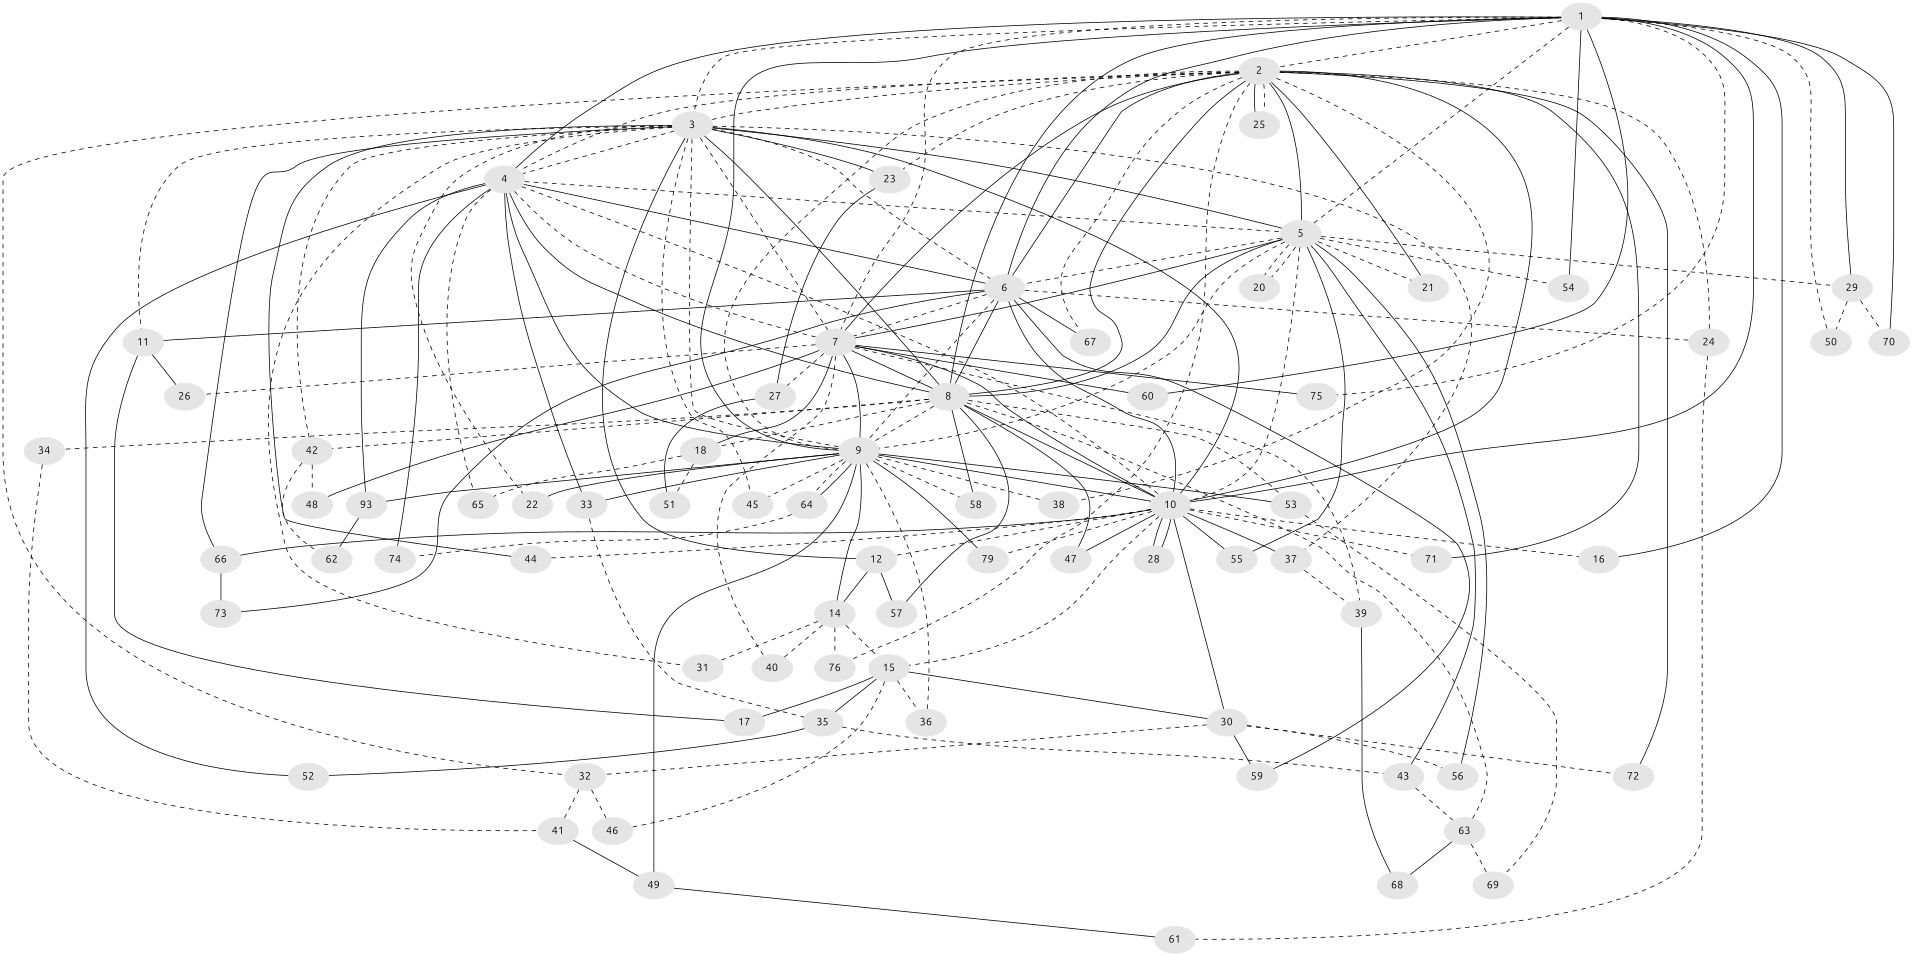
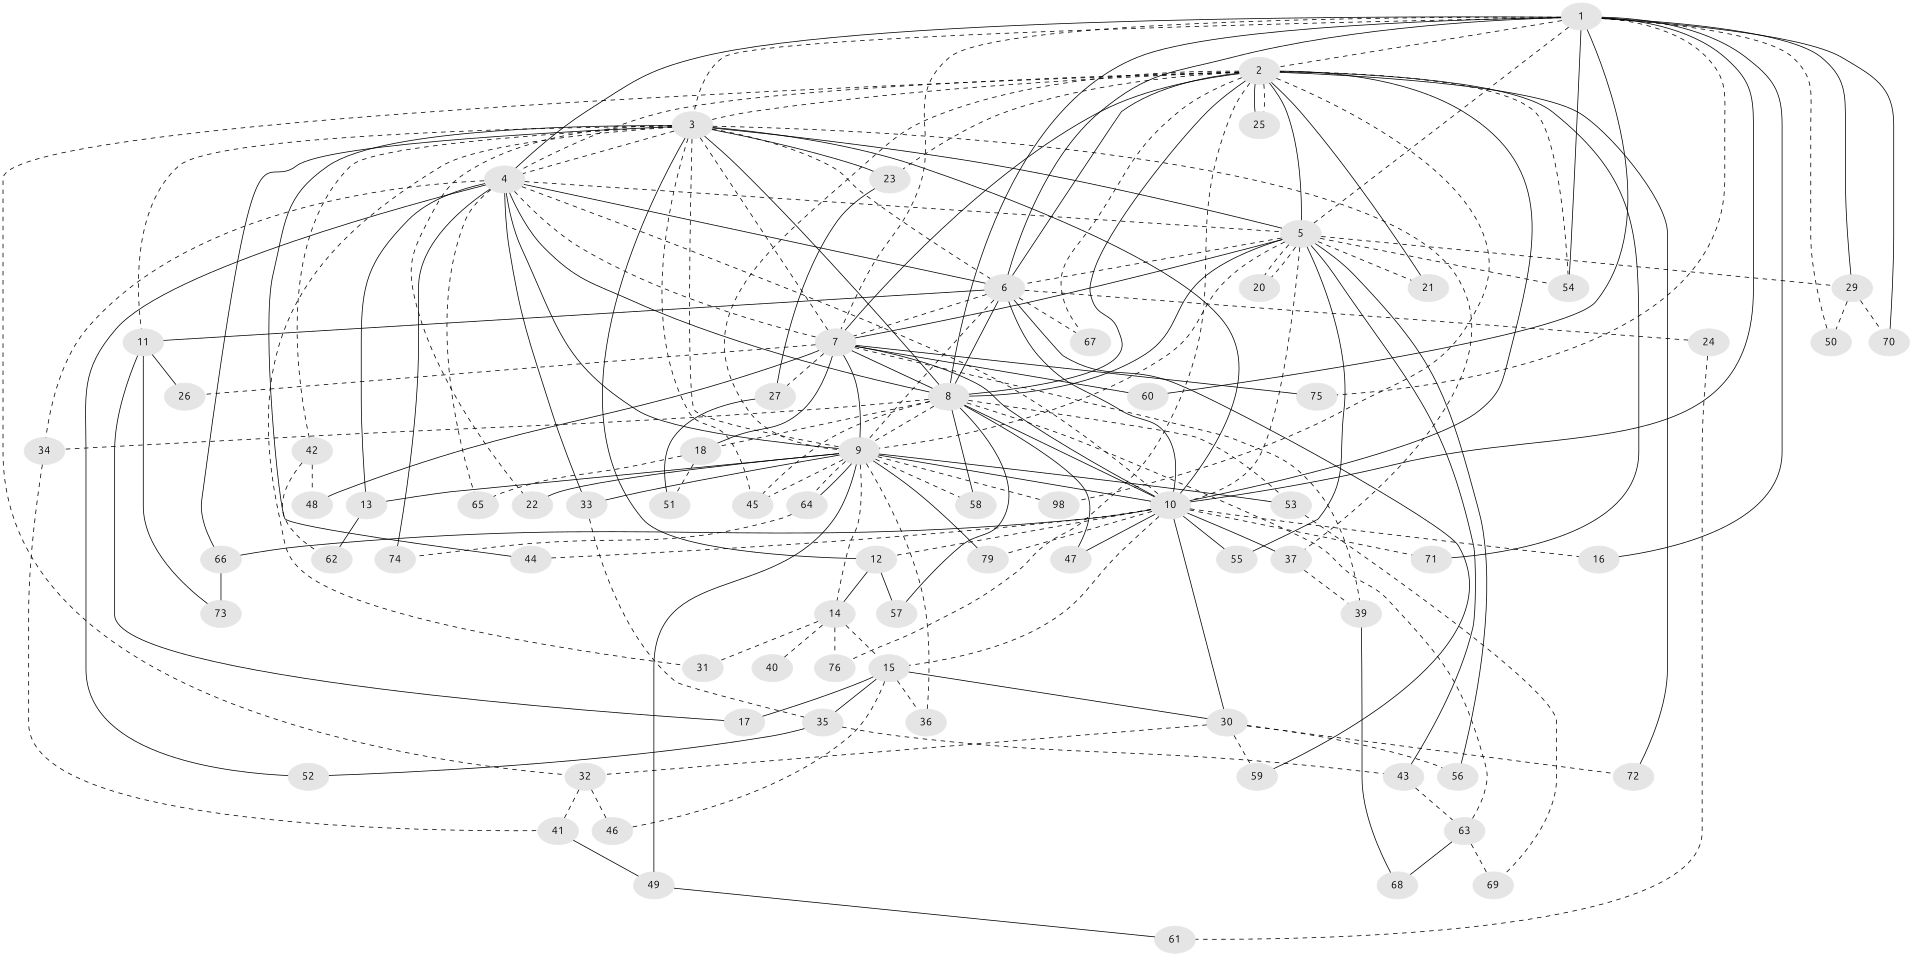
edge "1" -- "9": removed
edge "2" -- "24": now "2" -- "54"
edge "4" -- "34": added
edge "6" -- "67": style solid -> dashed
edge "6" -- "73": now "11" -- "73"
edge "8" -- "42": now "8" -- "45"
edge "7" -- "40": removed
node "93": label "93" -> "13"
node "38": label "38" -> "98"
edge "9" -- "14": style solid -> dashed
node "28": removed
edge "30" -- "59": style solid -> dashed
